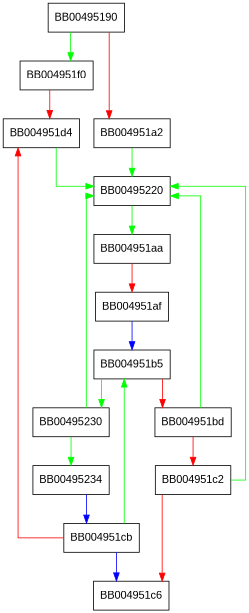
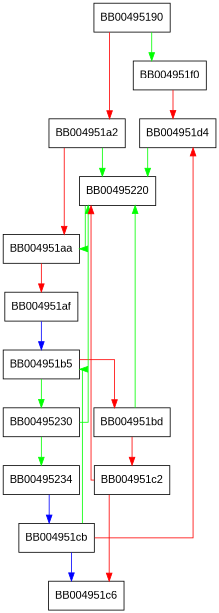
edge "BB004951a2" -> "BB004951aa": added
edge "BB004951c2" -> "BB00495220": color green -> red
